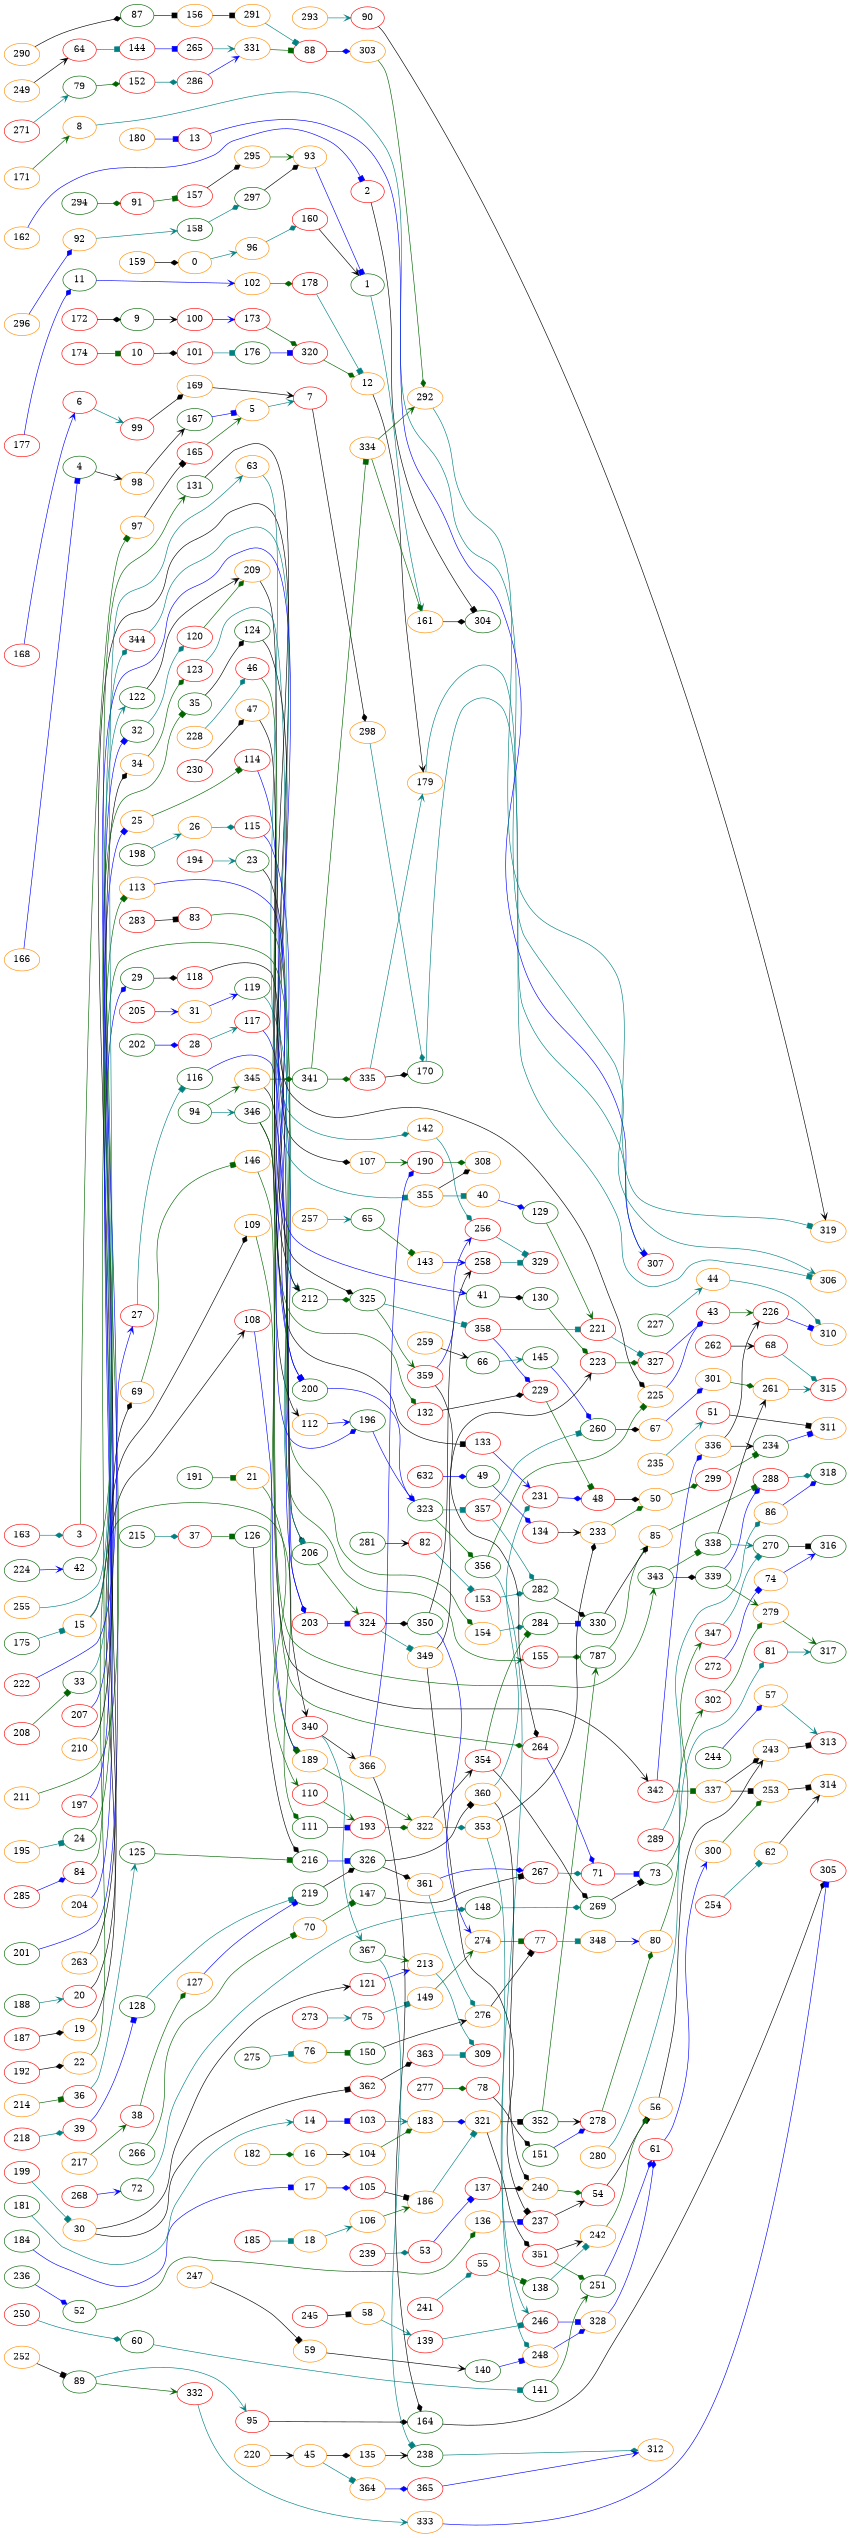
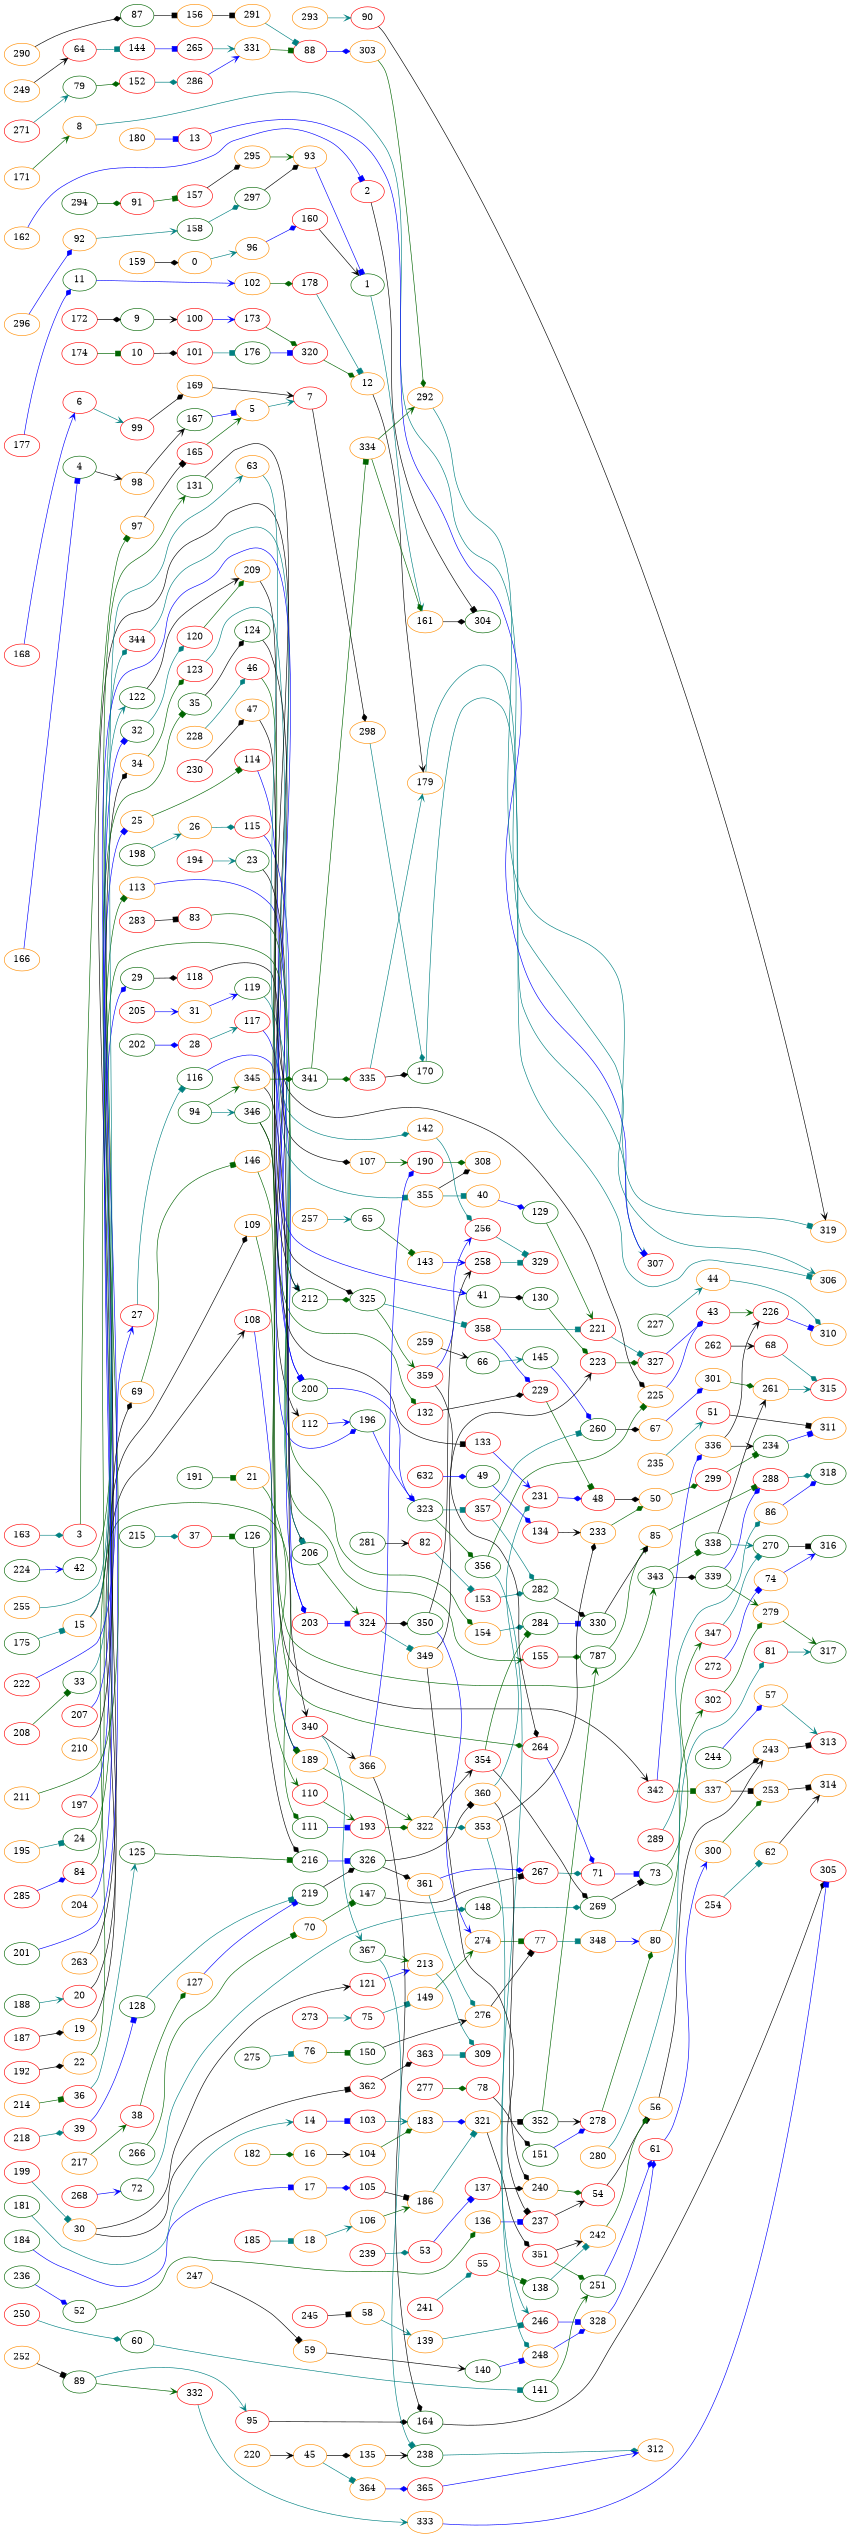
edge "96" -> "160": color teal -> blue
node "139": color red -> darkorange
